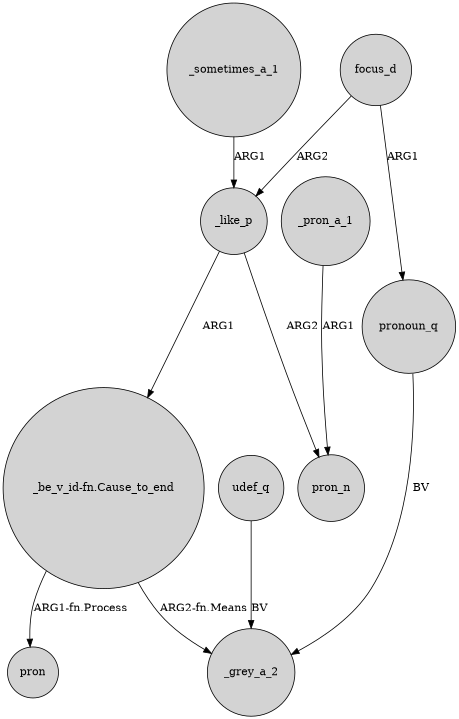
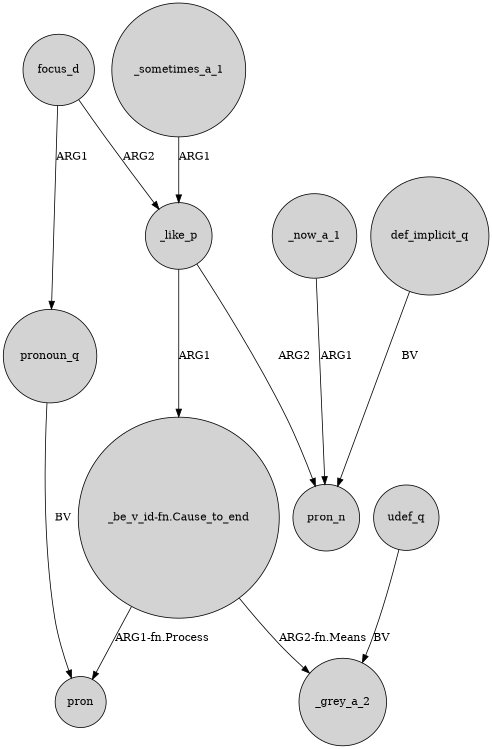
node "_pron_a_1": label "_pron_a_1" -> "_now_a_1"
node "def_implicit_q": added
edge "pronoun_q" -> "_grey_a_2": now "pronoun_q" -> "pron"
